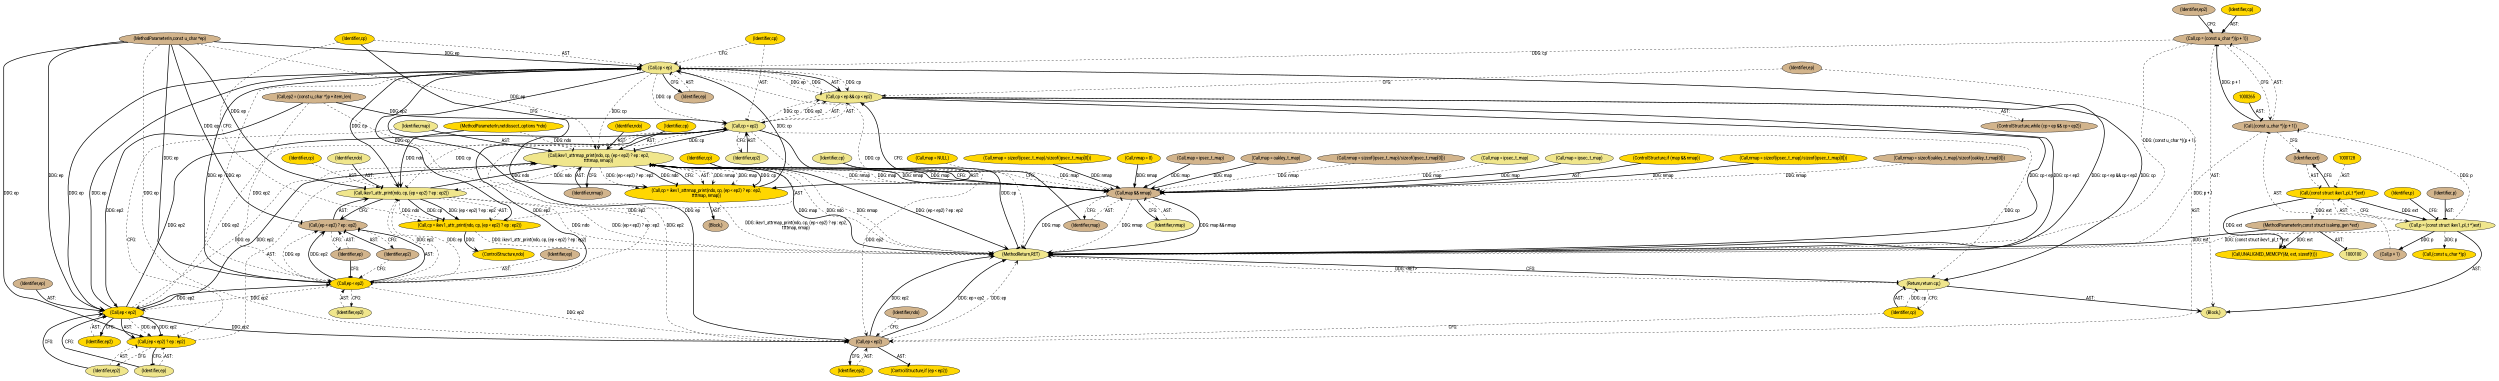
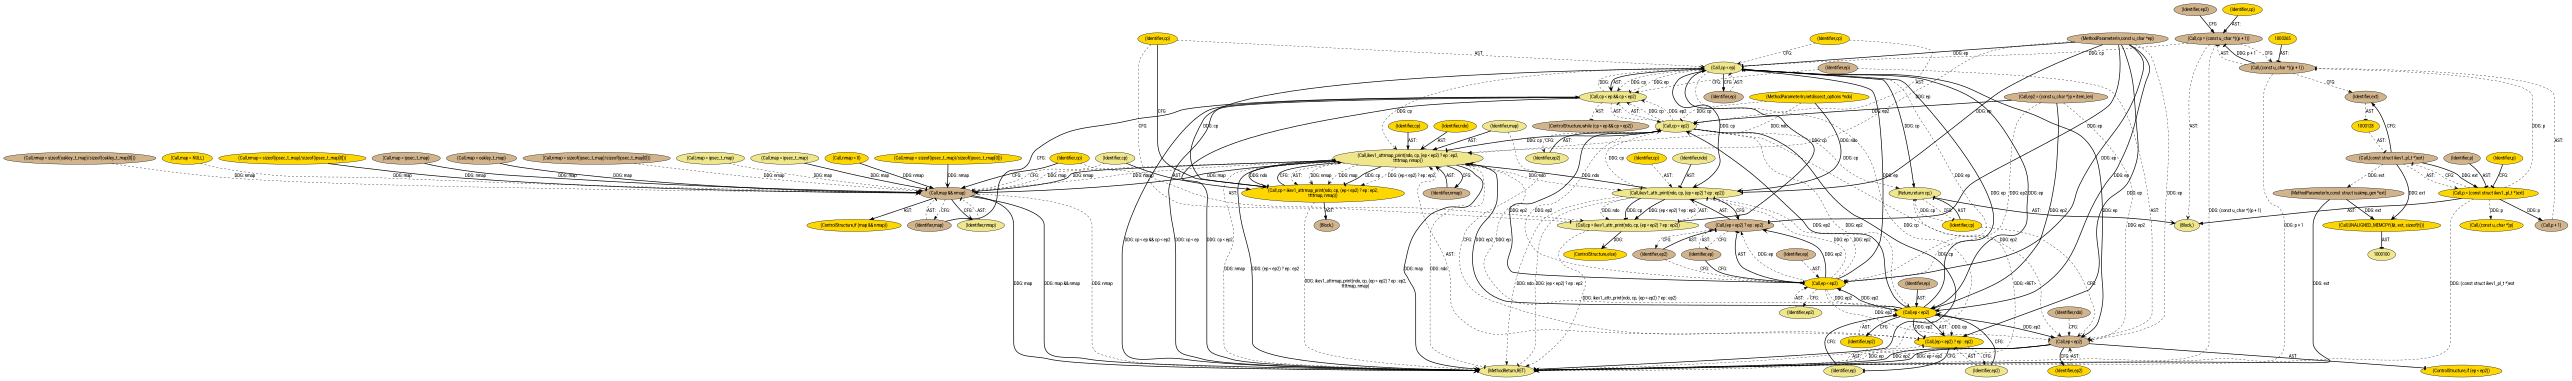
edge "(Call,cp < ep)" -> "(Call,cp < ep2)": now "(MethodParameterIn,netdissect_options *ndo)" -> "(Call,cp < ep2)"
edge "(Identifier,ext)" -> "(Call,(const struct ikev1_pl_t *)ext)": now "(Identifier,ext)" -> "1000128"
edge "(ControlStructure,if (map && nmap))" -> "(Call,map && nmap)": reversed
node "(Call,(const struct ikev1_pl_t *)ext)": fillcolor gold -> tan
node "(Call,cp = ikev1_attr_print(ndo, cp, (ep < ep2) ? ep : ep2))": fillcolor gold -> khaki
node "(Call,p = (const struct ikev1_pl_t *)ext)": fillcolor khaki -> gold
edge "(MethodParameterIn,const struct isakmp_gen *ext)" -> "1000100": now "(Call,UNALIGNED_MEMCPY(&t, ext, sizeof(t)))" -> "1000100"
node "(ControlStructure,ndo)": label "(ControlStructure,ndo)" -> "(ControlStructure,else)"
edge "(MethodReturn,RET)" -> "(Return,return cp;)": removed, label "CFG:"
